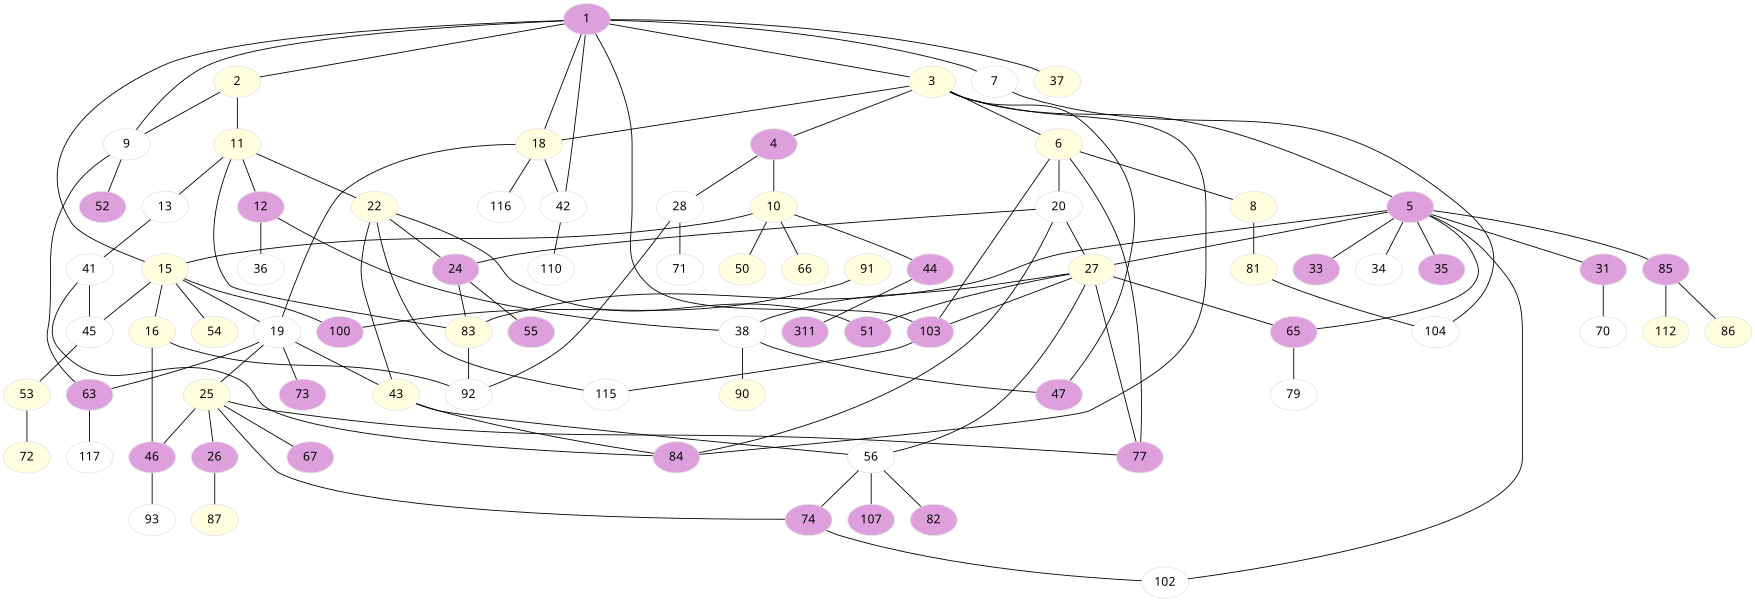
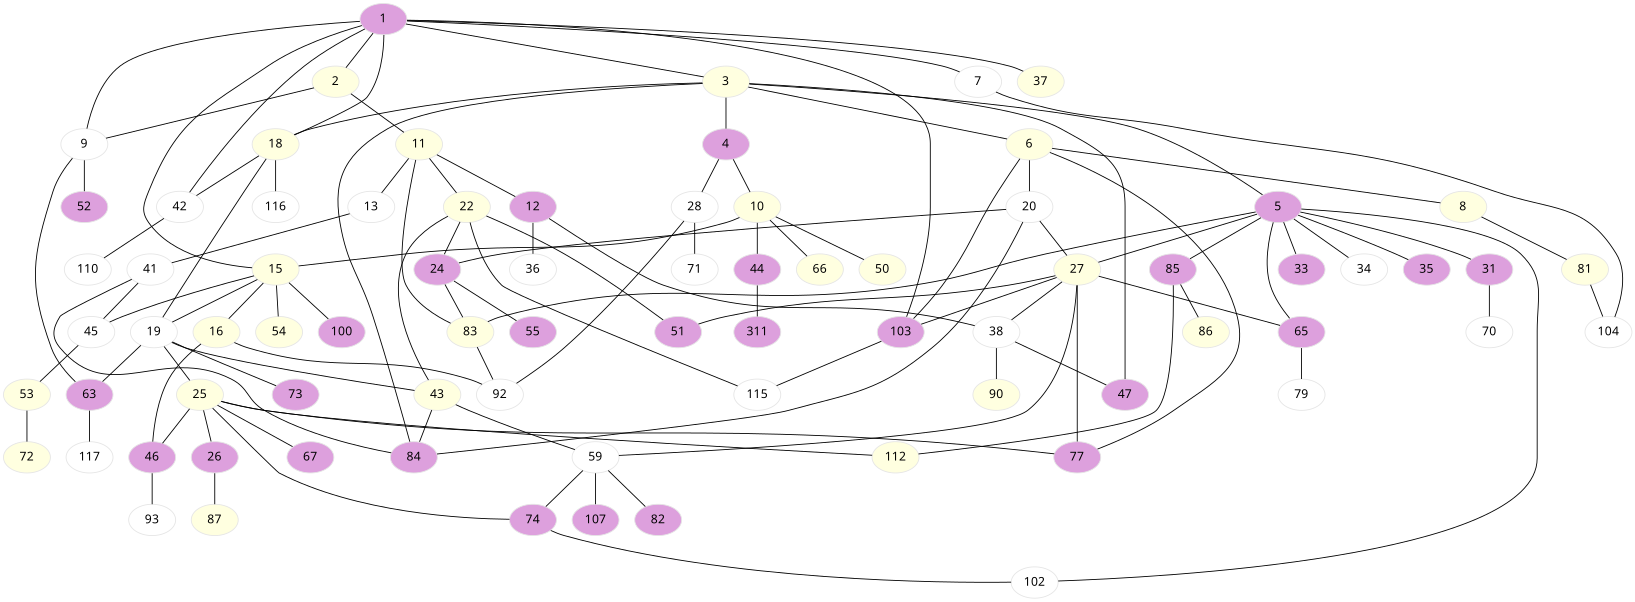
node "91": removed
edge "25" -- "112": added
node "56": label "56" -> "59"
